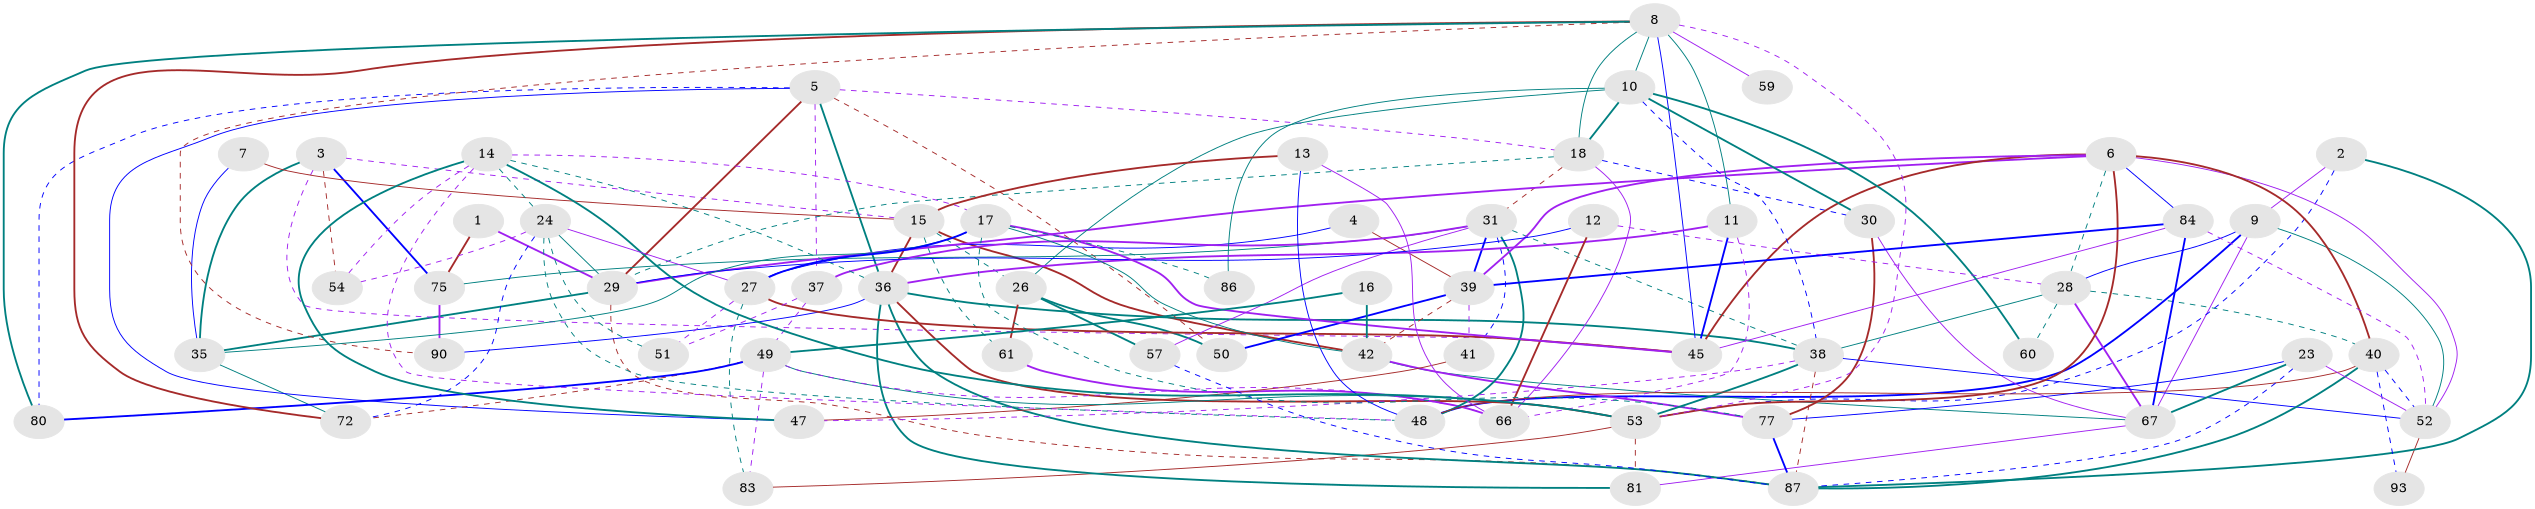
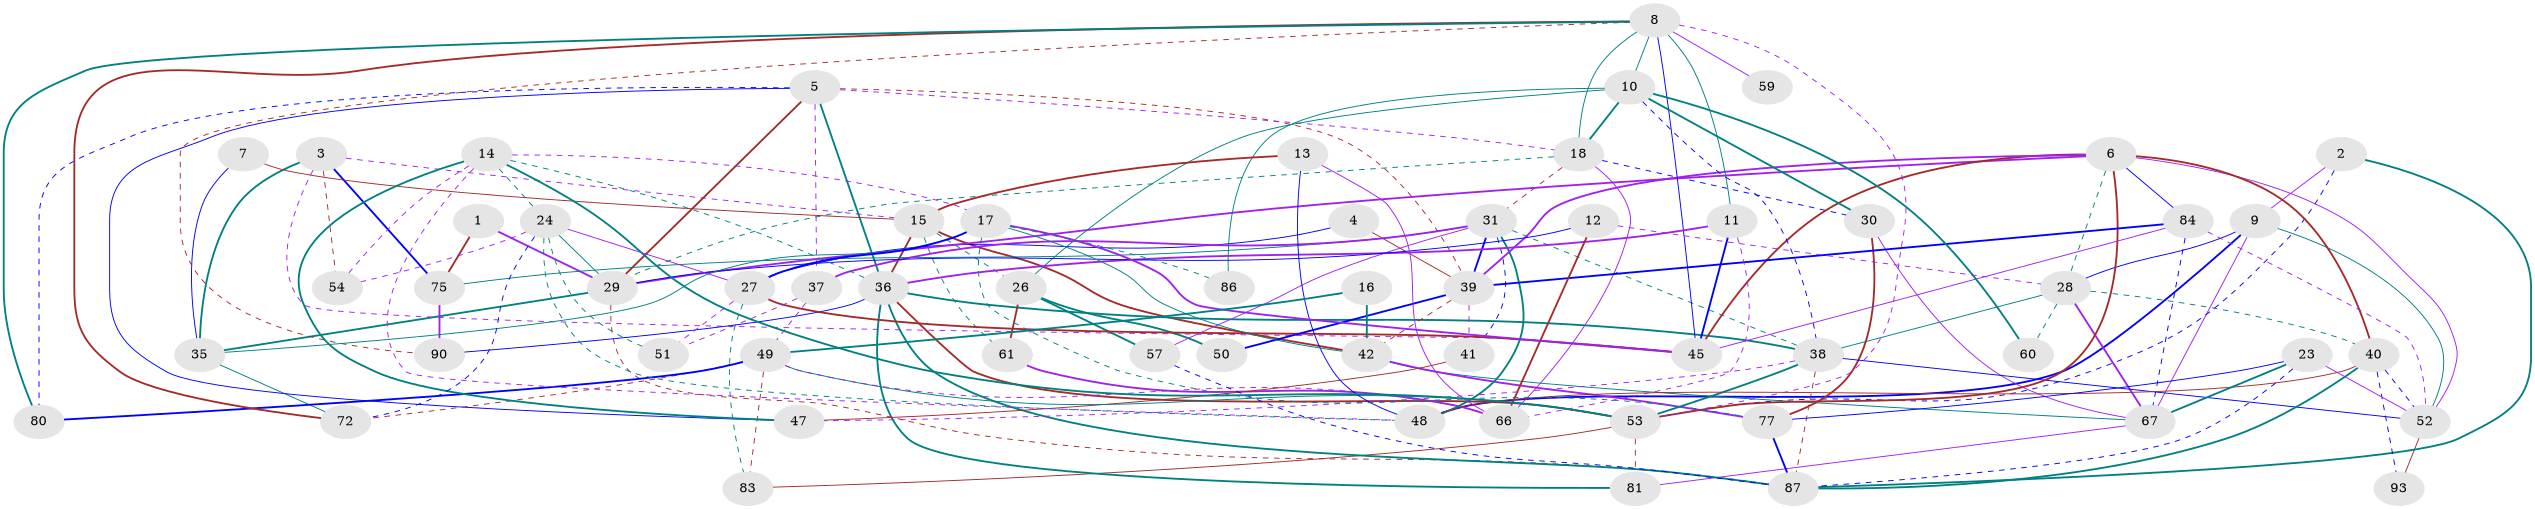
edge "5" -- "50": now "5" -- "39"
edge "84" -- "67": style bold -> dashed
edge "49" -- "83": color purple -> brown
